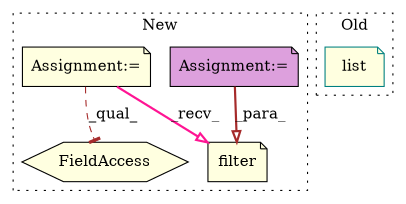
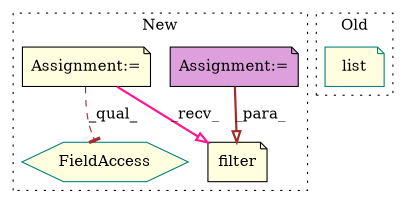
node "FieldAccess": color black -> teal
